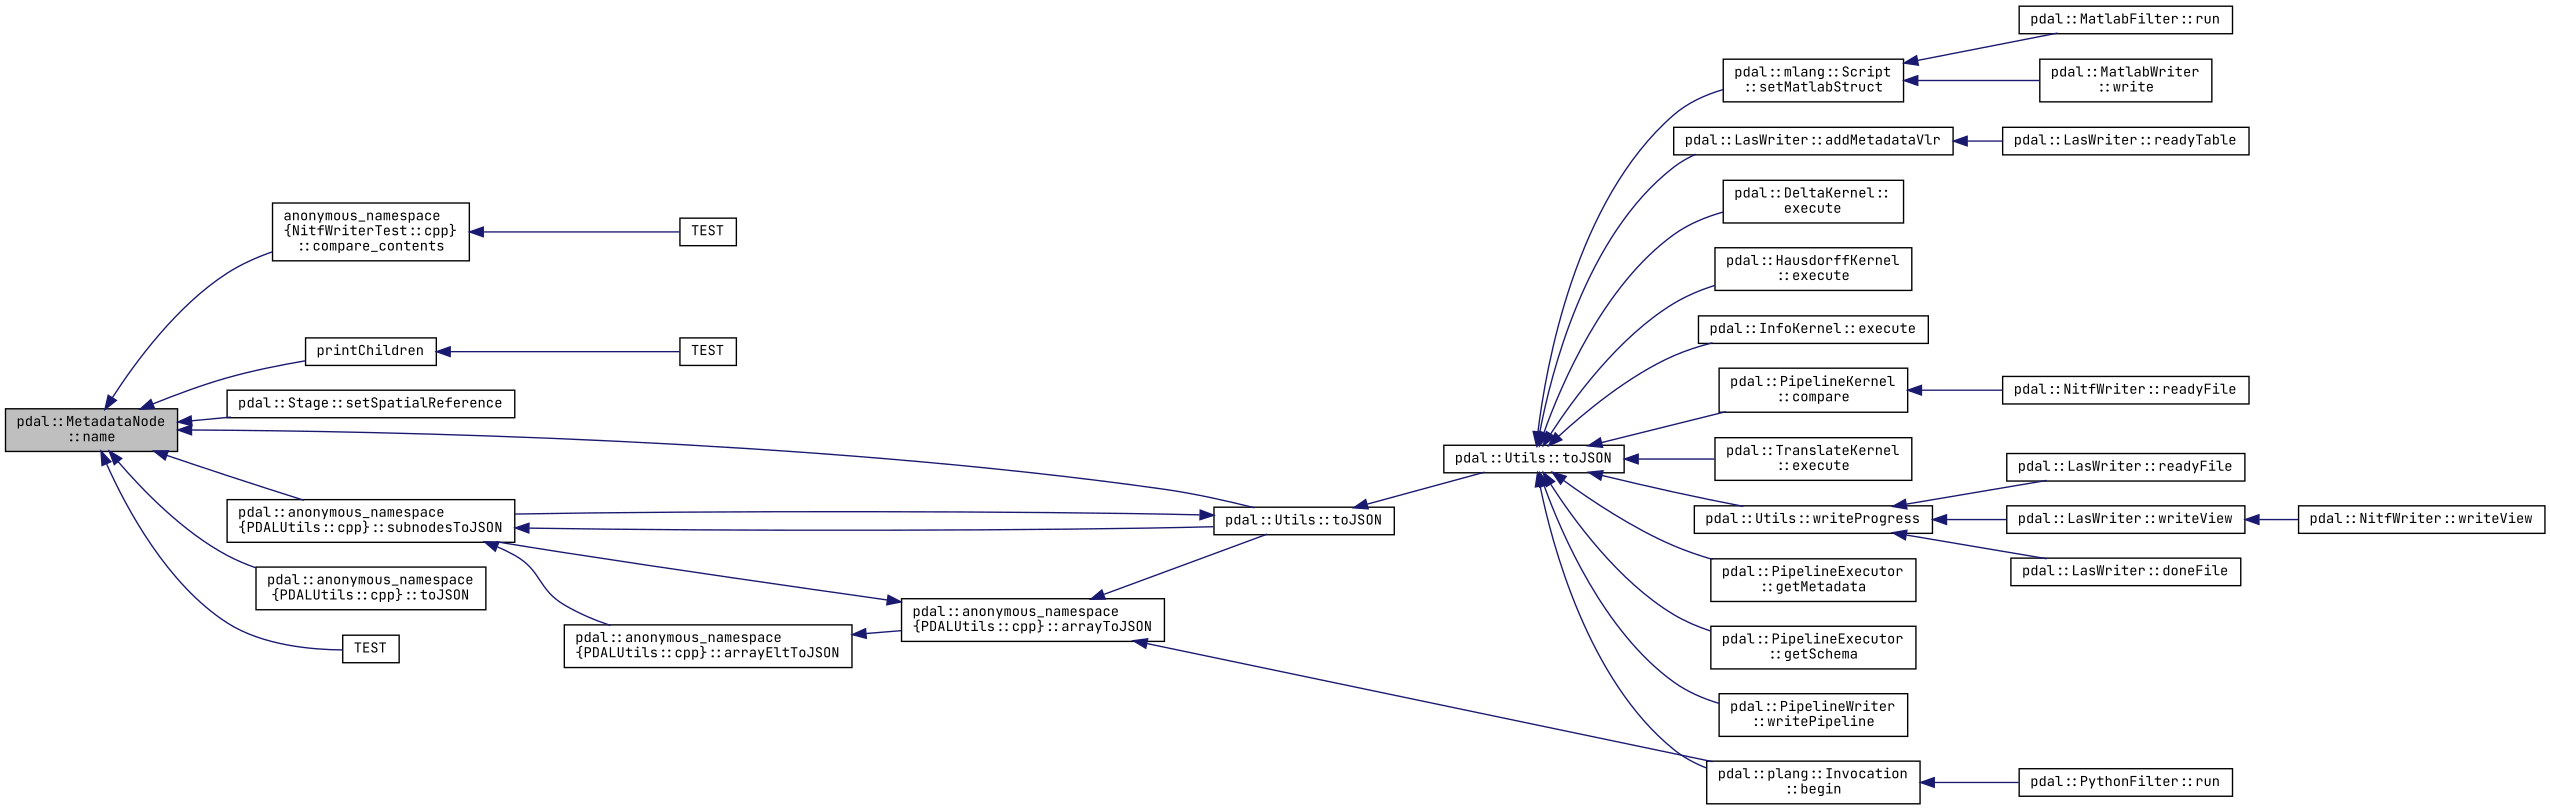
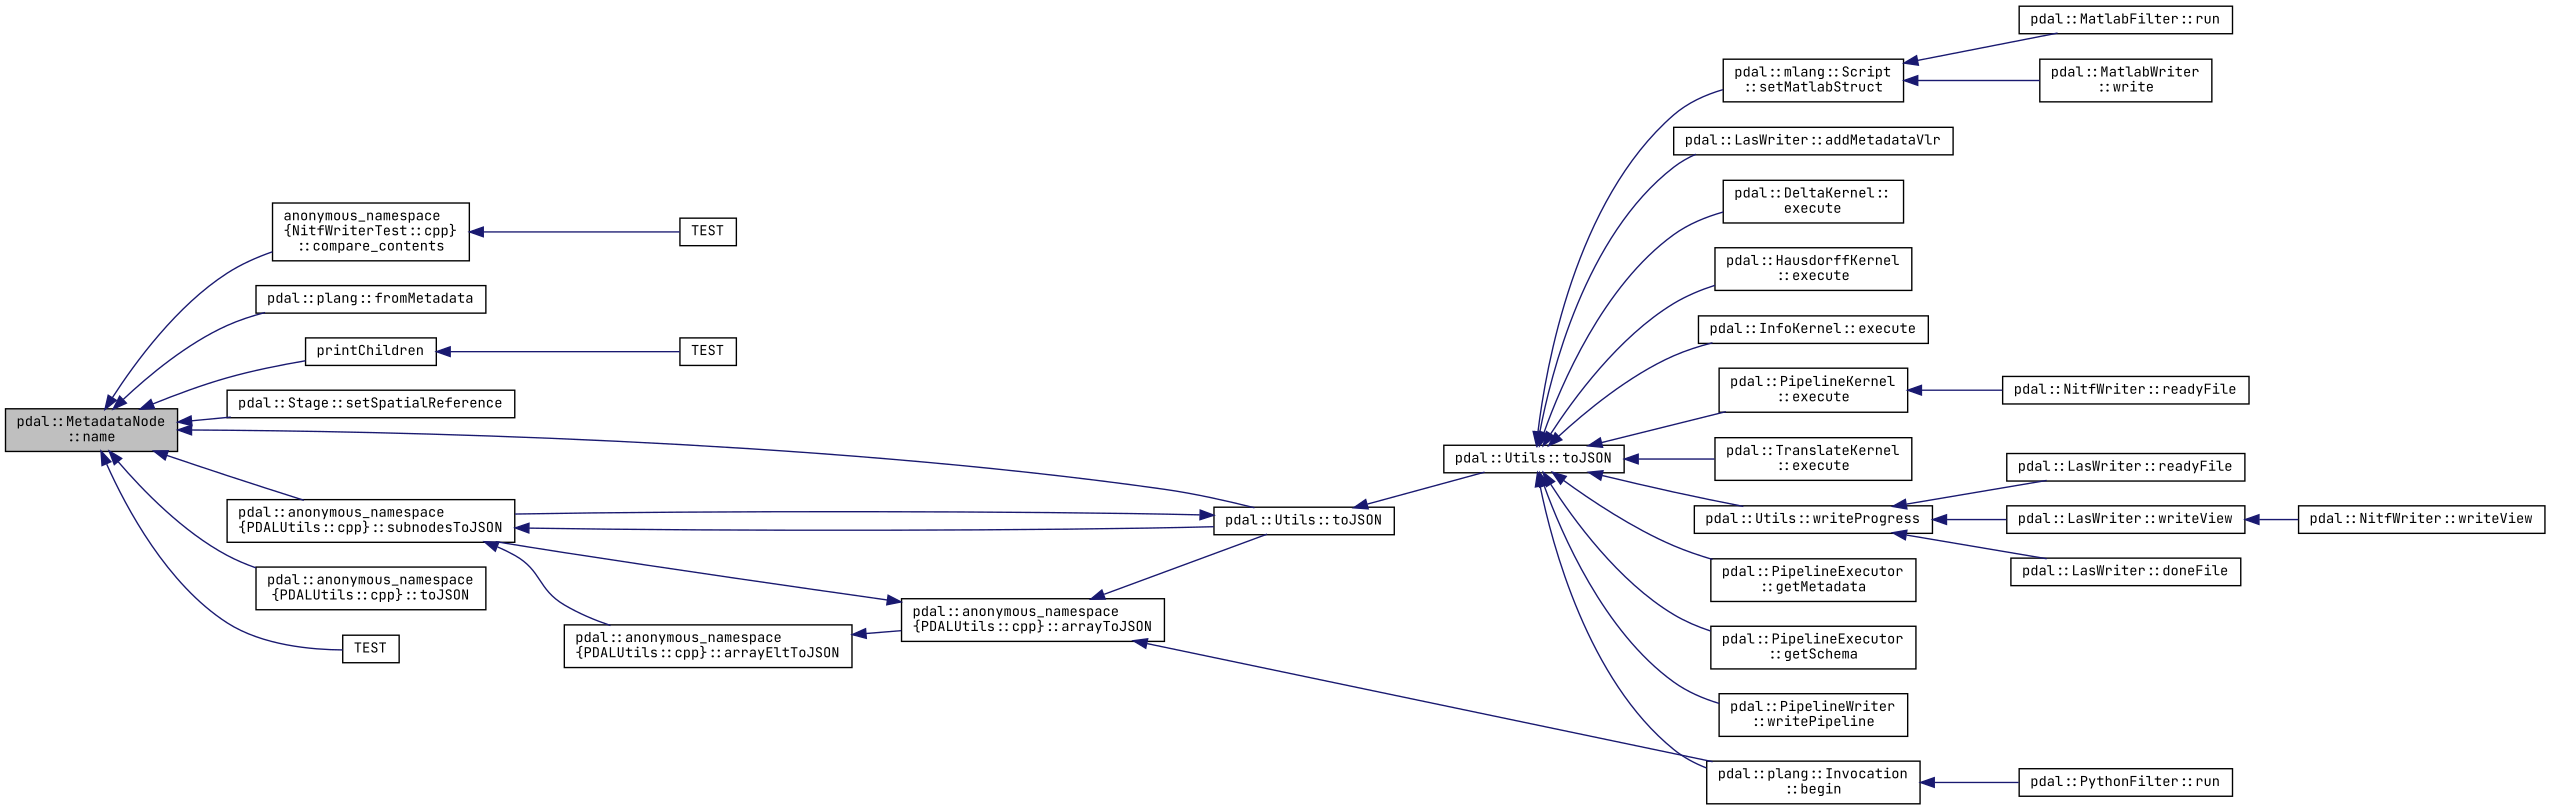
node "pdal::LasWriter::readyTable": removed
node "pdal::plang::fromMetadata": added
node "pdal::PipelineKernel ::compare": label "pdal::PipelineKernel ::compare" -> "pdal::PipelineKernel ::execute"
